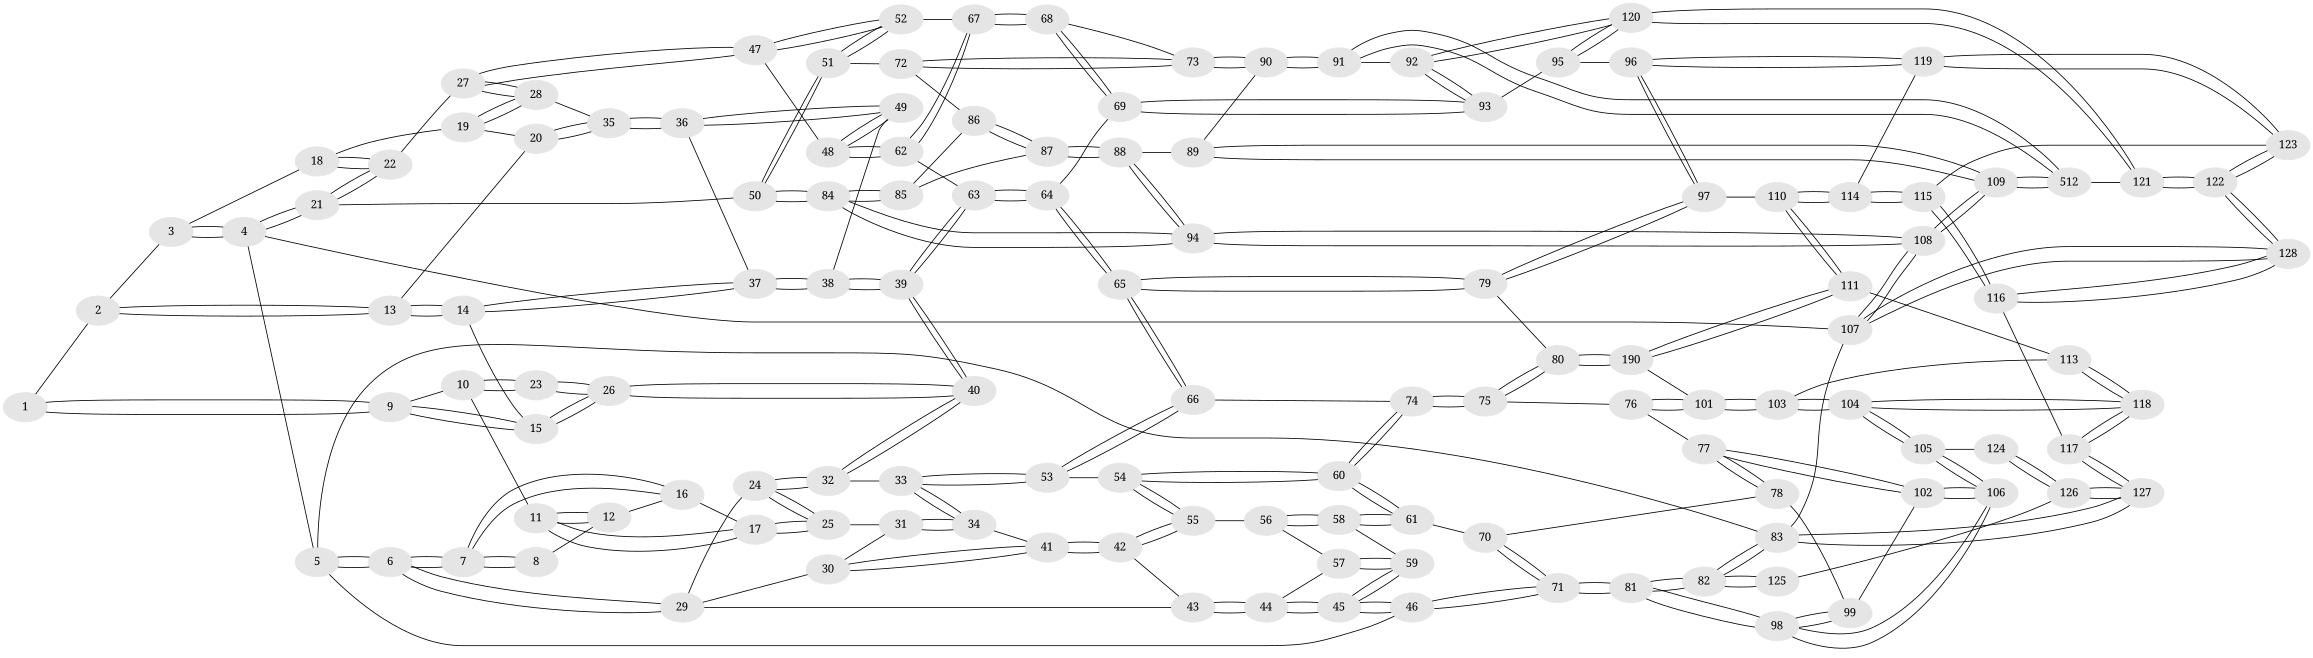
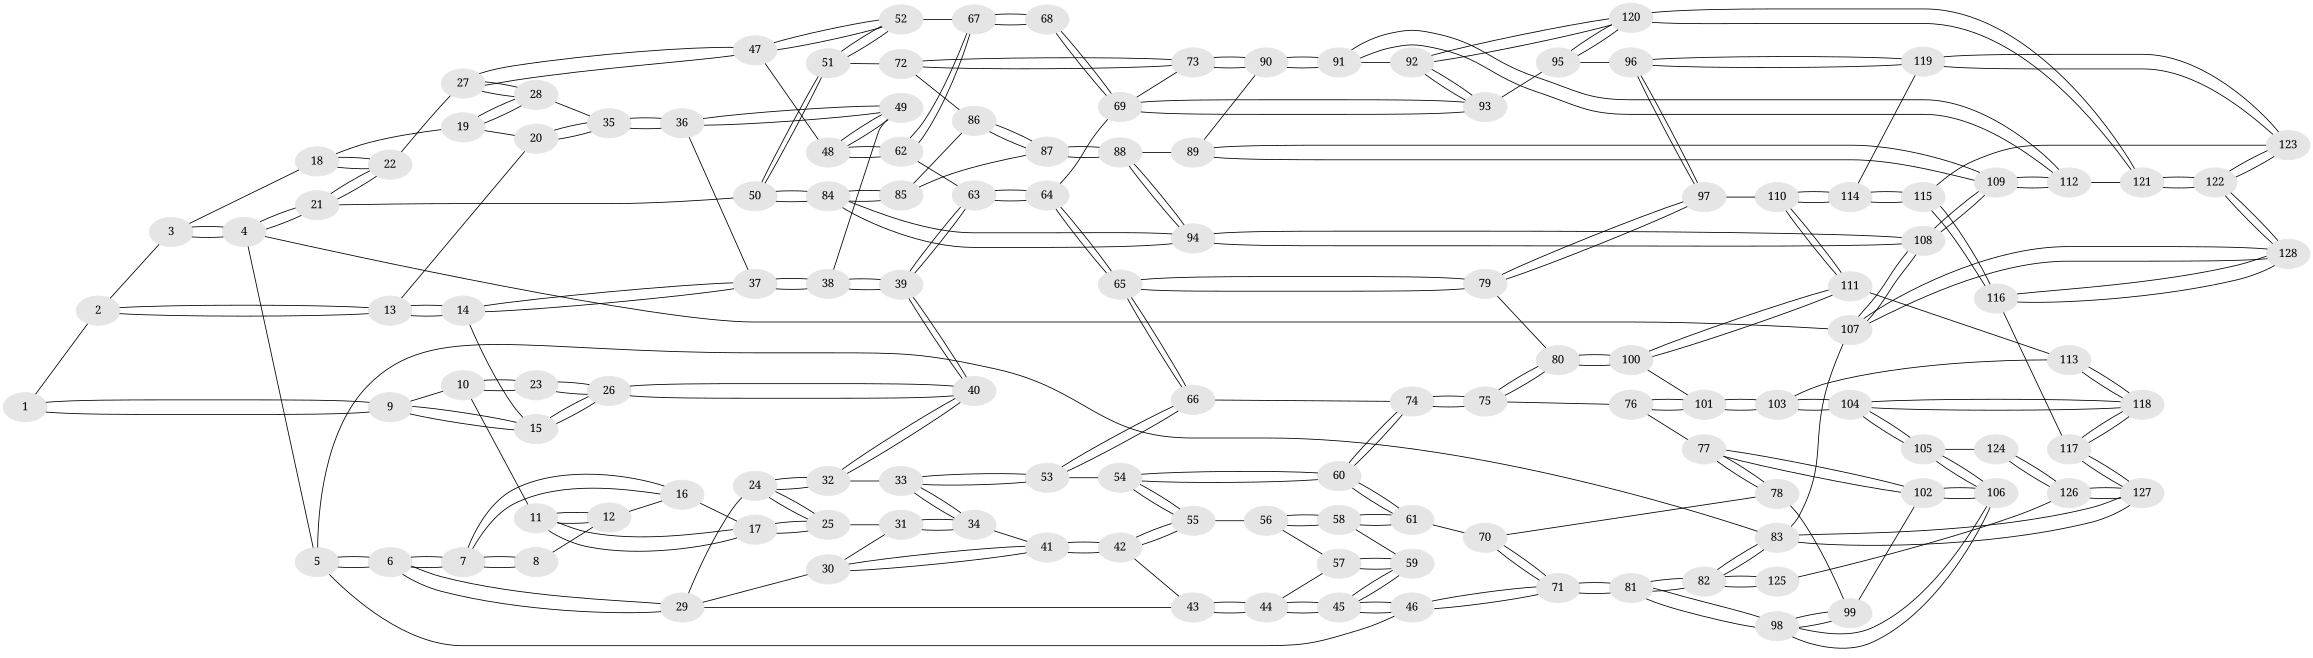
edge "68" -- "73": now "69" -- "73"
node "512": label "512" -> "112"
node "190": label "190" -> "100"
